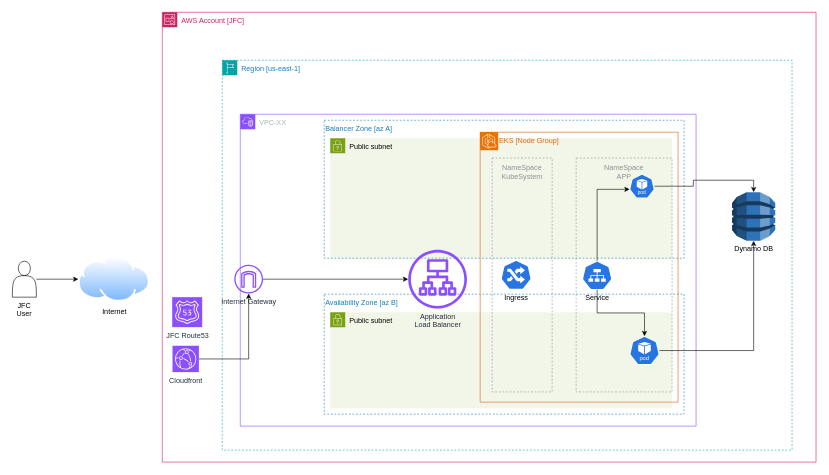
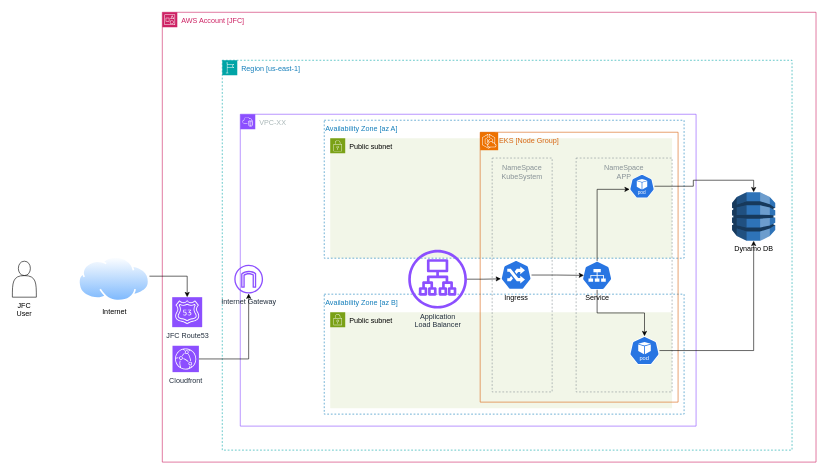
node "Balancer Zone [az A]": label "Balancer Zone [az A]" -> "Availability Zone [az A]"
edge "Ingress" -> "Service": added
edge "JFC User" -> "Internet": removed
edge "Internet Gateway" -> "Application Load Balancer": removed
edge "Application Load Balancer" -> "Ingress": added
edge "Internet" -> "JFC Route53": added
